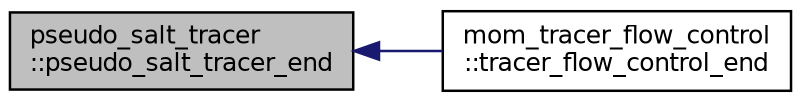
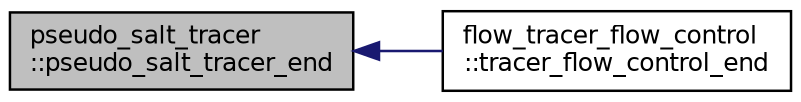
node "mom_tracer_flow_control ::tracer_flow_control_end": label "mom_tracer_flow_control ::tracer_flow_control_end" -> "flow_tracer_flow_control ::tracer_flow_control_end"
